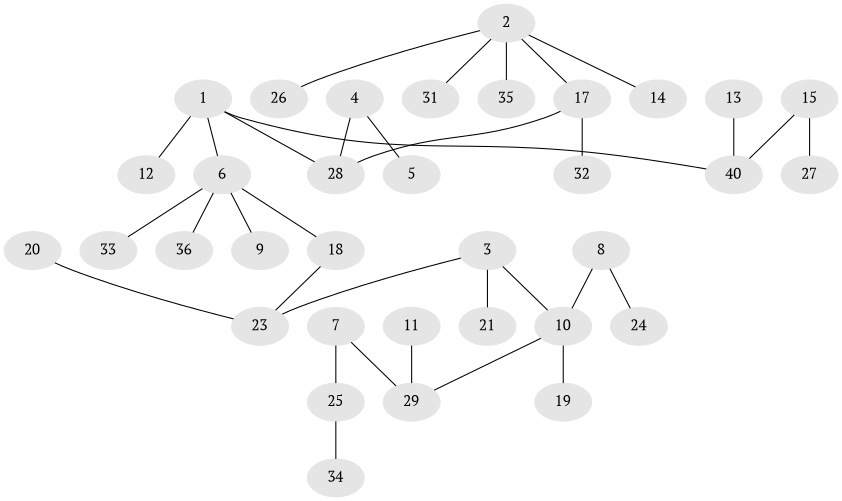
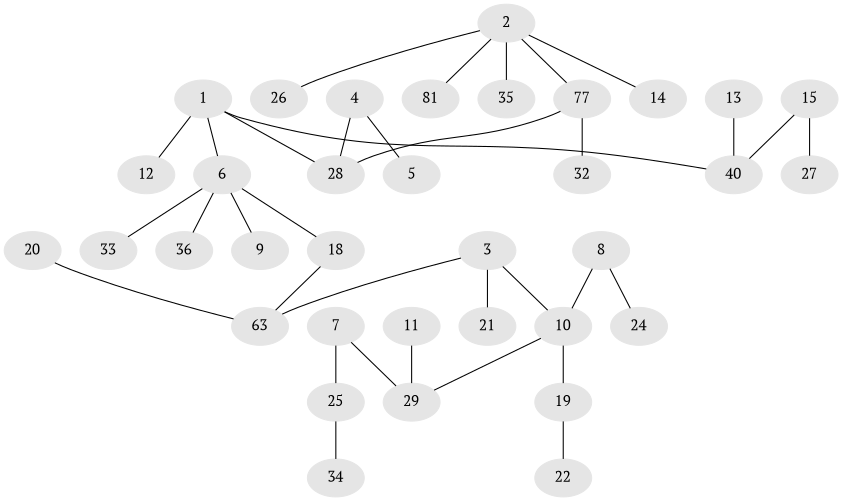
node "31": label "31" -> "81"
node "17": label "17" -> "77"
node "23": label "23" -> "63"
node "22": added
